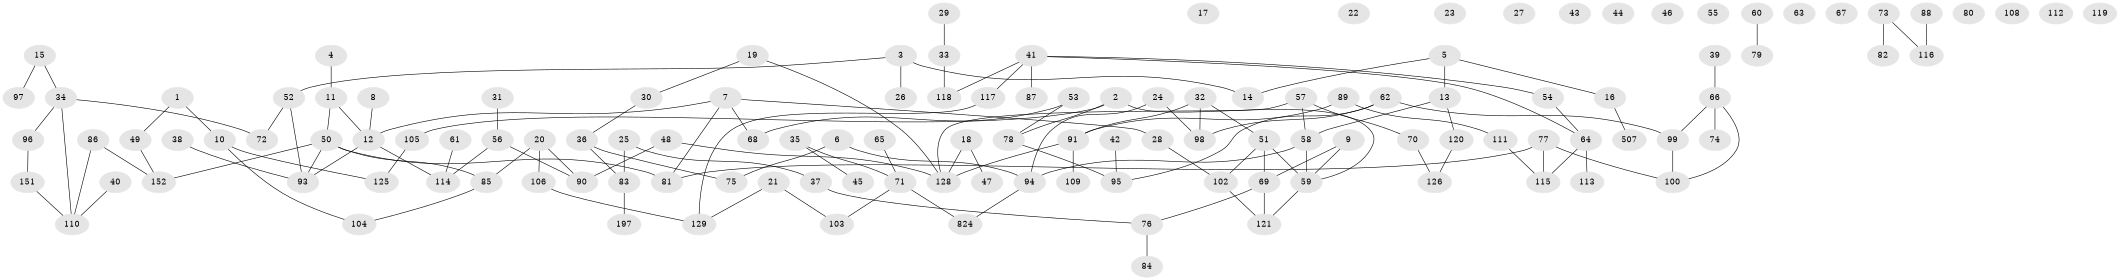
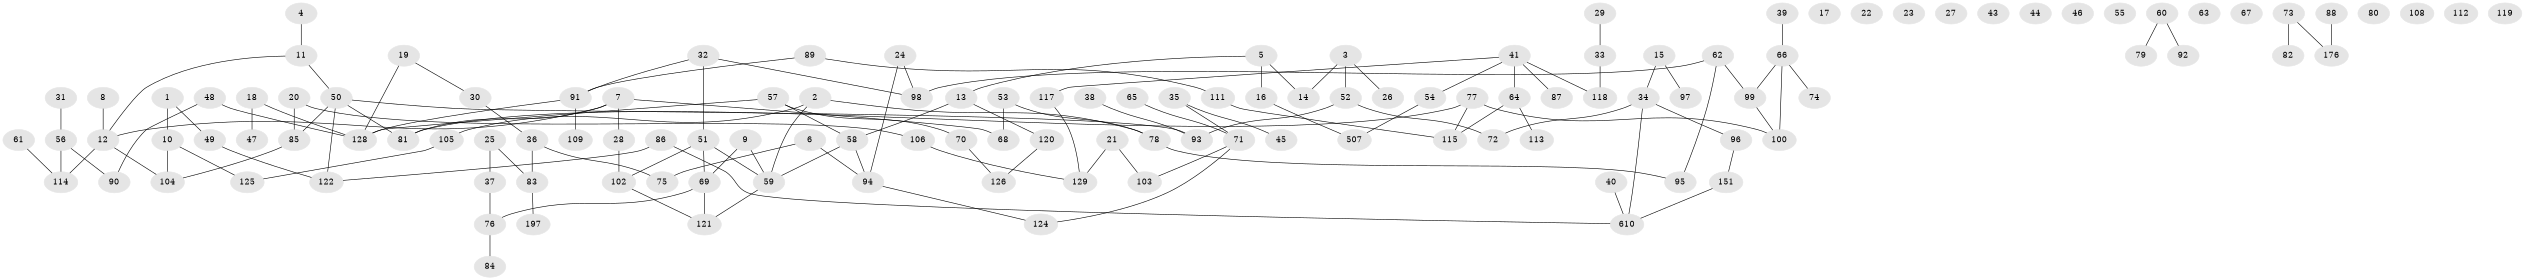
node "116": label "116" -> "176"
node "92": added
edge "54" -- "64": now "54" -- "507"
node "42": removed
edge "12" -- "93": now "12" -- "104"
edge "20" -- "90": removed
node "152": label "152" -> "122"
node "110": label "110" -> "610"
node "824": label "824" -> "124"
